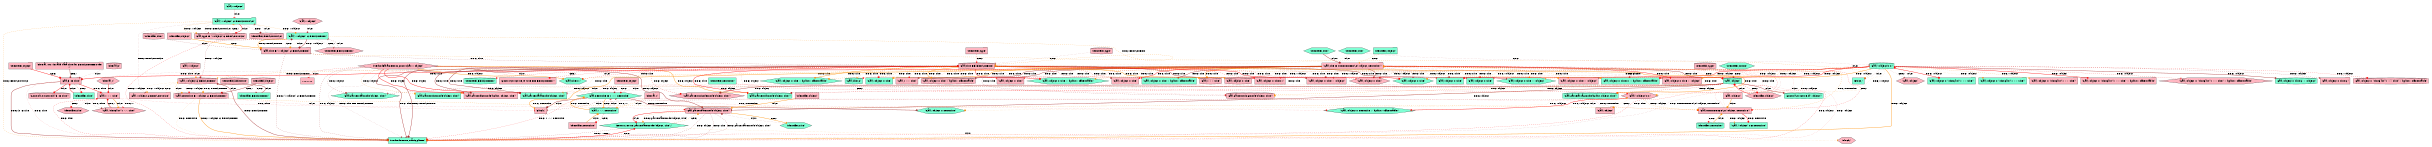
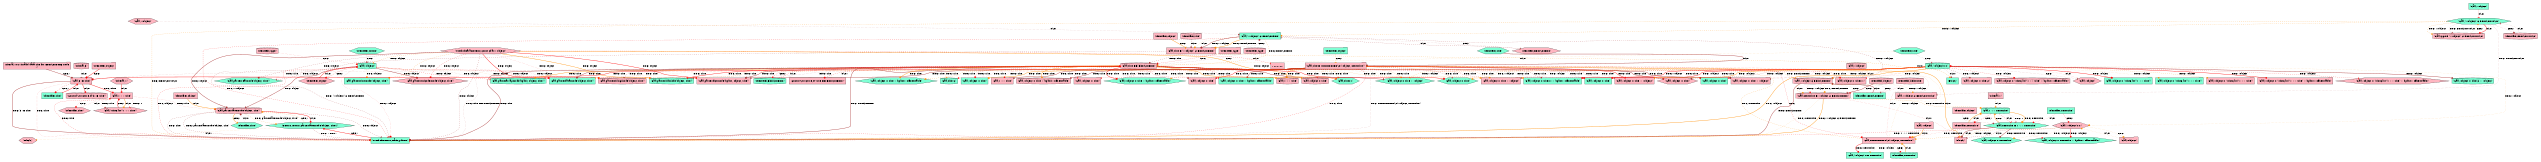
node "(Call,(**object) & BPLIST_MASK)": shape folder -> hexagon
edge "(Call,size = UINT_TO_HOST(*object, next_size))" -> "(Call,!object)": now "(Call,size = UINT_TO_HOST(*object, next_size))" -> "(Call,parse_dict_node(bplist, object, size))"
node "(ControlStructure,if (!object))": removed
edge "(Call,next_size = **object & BPLIST_FILL)" -> "(Call,UINT_TO_HOST(*object, next_size))": now "(Call,next_size = **object & BPLIST_FILL)" -> "(Call,1 << next_size)"
